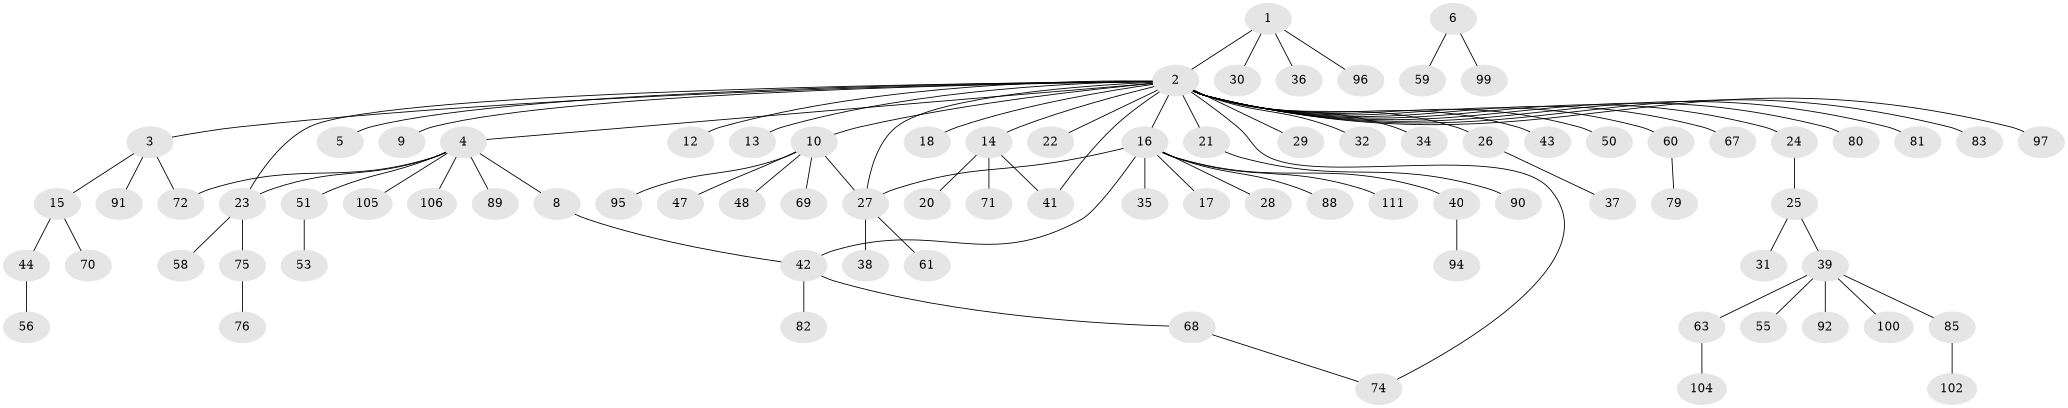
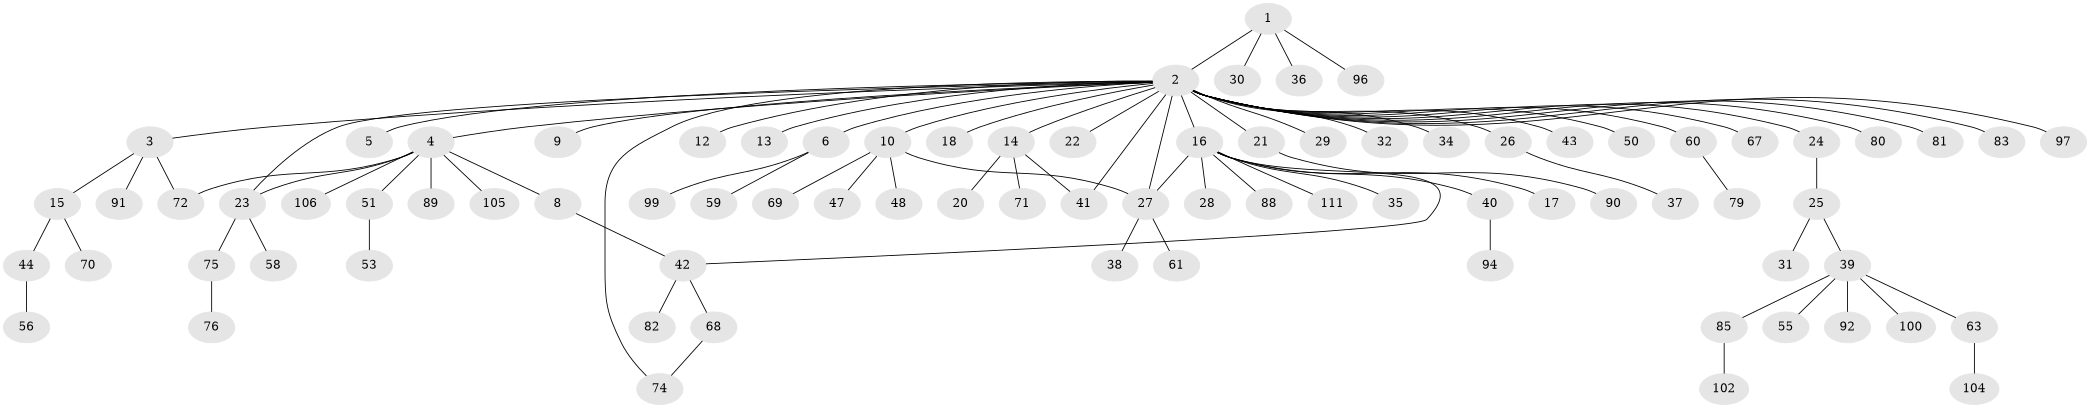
edge "2" -- "6": added
node "95": removed
